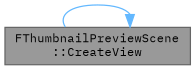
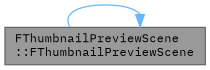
node "FThumbnailPreviewScene ::CreateView": label "FThumbnailPreviewScene ::CreateView" -> "FThumbnailPreviewScene ::FThumbnailPreviewScene"
